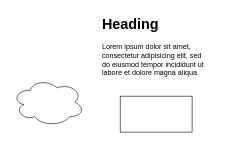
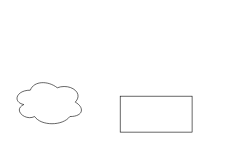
node "HeadingLorem ipsum dolor sit amet, consectetur adipisicing elit, sed do eiusmod tempor incididunt ut labore et dolore magna aliqua.": removed
